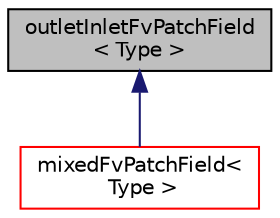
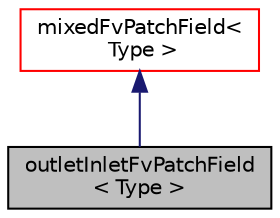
edge "mixedFvPatchField< Type >" -> "outletInletFvPatchField < Type >": reversed
